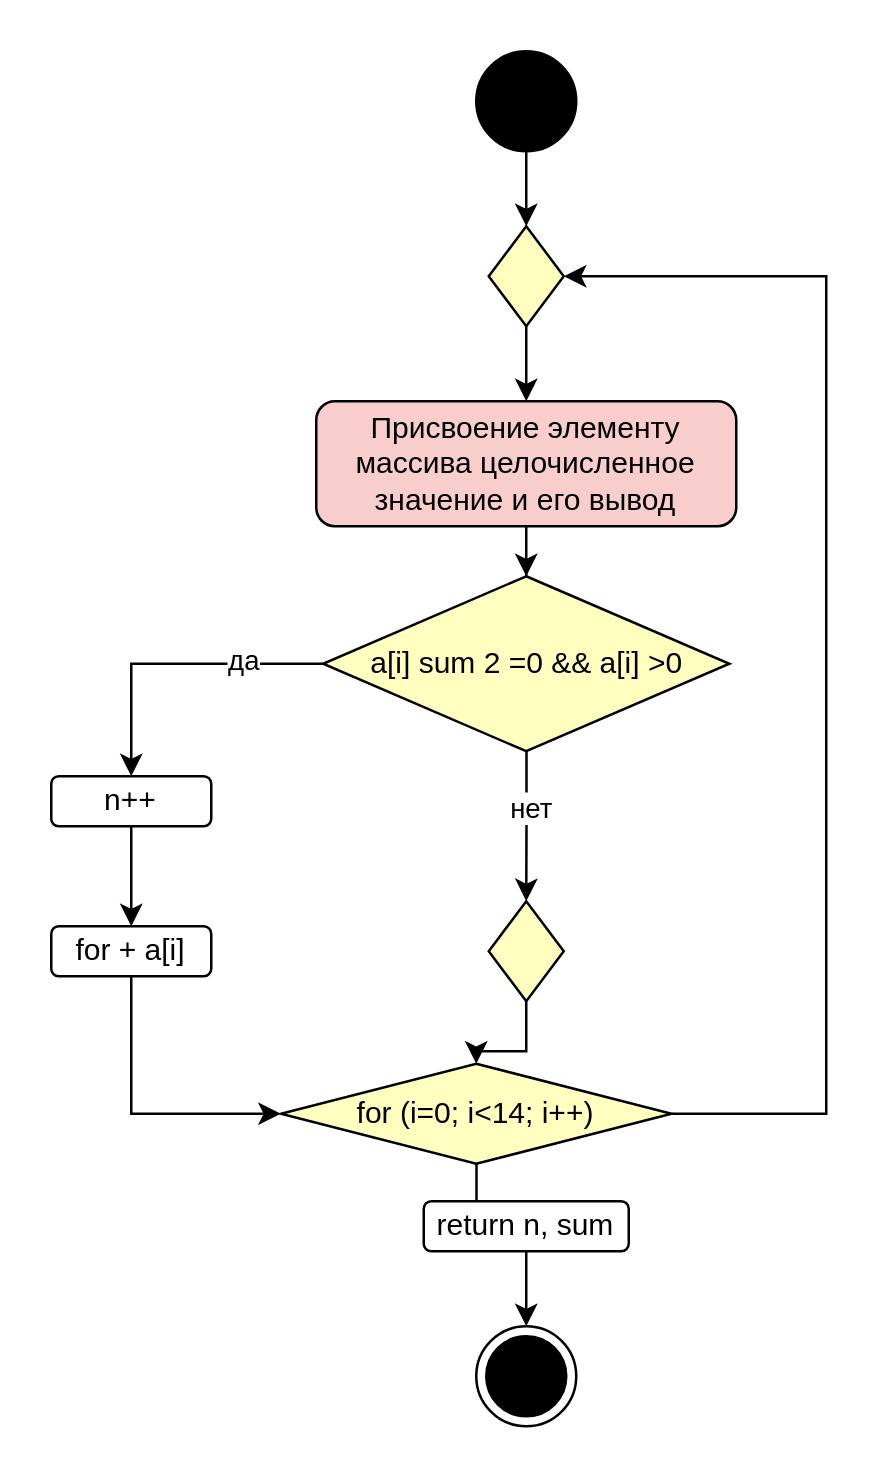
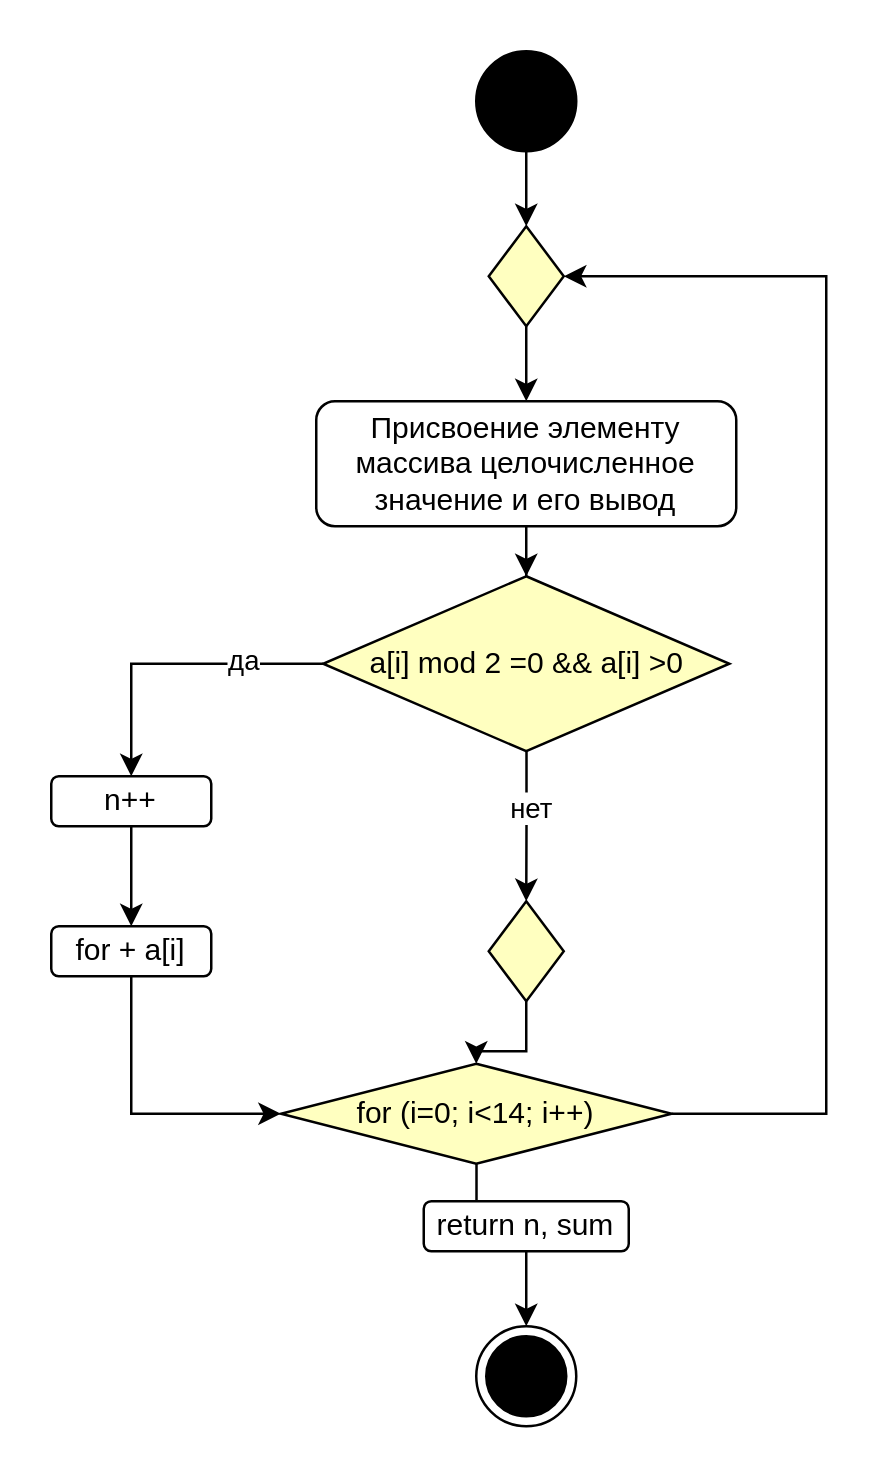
node "Присвоение элементу массива целочисленное значение и его вывод": fillcolor #f8cecc -> #ffffff
node "a[i] sum 2 =0 && a[i] >0": label "a[i] sum 2 =0 && a[i] >0" -> "a[i] mod 2 =0 && a[i] >0"
